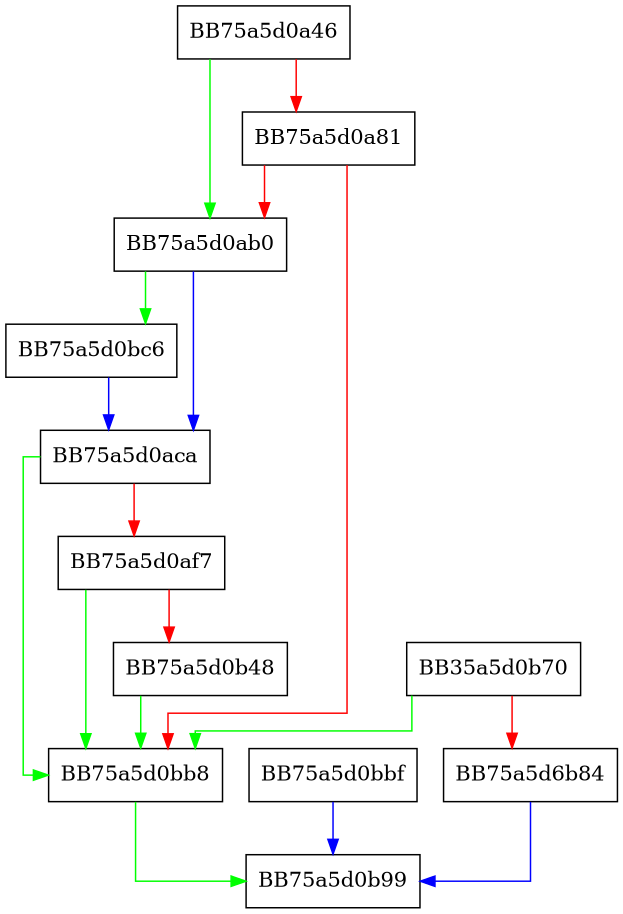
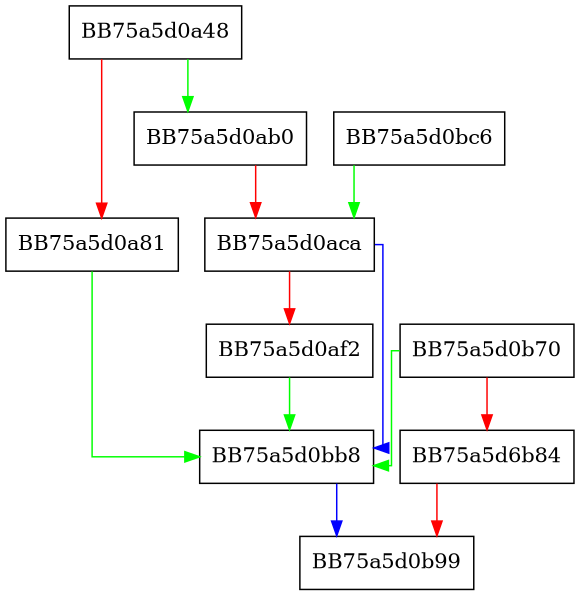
node "BB75a5d0a46": label "BB75a5d0a46" -> "BB75a5d0a48"
edge "BB75a5d0a81" -> "BB75a5d0ab0": removed
edge "BB75a5d0ab0" -> "BB75a5d0bc6": removed
edge "BB75a5d0ab0" -> "BB75a5d0aca": color blue -> red
edge "BB75a5d0bc6" -> "BB75a5d0aca": color blue -> green
edge "BB75a5d0a81" -> "BB75a5d0bb8": color red -> green
node "BB75a5d0af7": label "BB75a5d0af7" -> "BB75a5d0af2"
edge "BB75a5d0aca" -> "BB75a5d0bb8": color green -> blue
node "BB75a5d0b48": removed
node "BB35a5d0b70": label "BB35a5d0b70" -> "BB75a5d0b70"
node "BB75a5d0bbf": removed
edge "BB75a5d0bb8" -> "BB75a5d0b99": color green -> blue
edge "BB75a5d6b84" -> "BB75a5d0b99": color blue -> red
